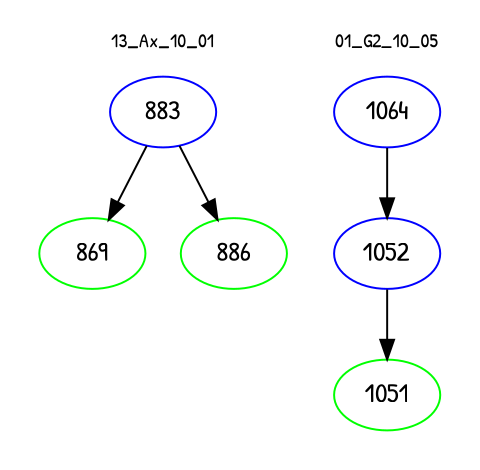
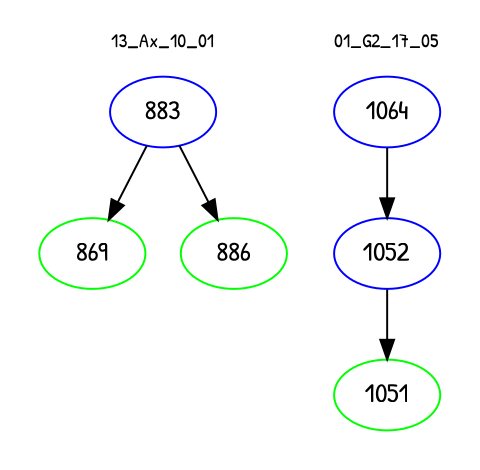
cluster "01_G2_10_05": label "01_G2_10_05" -> "01_G2_17_05"
